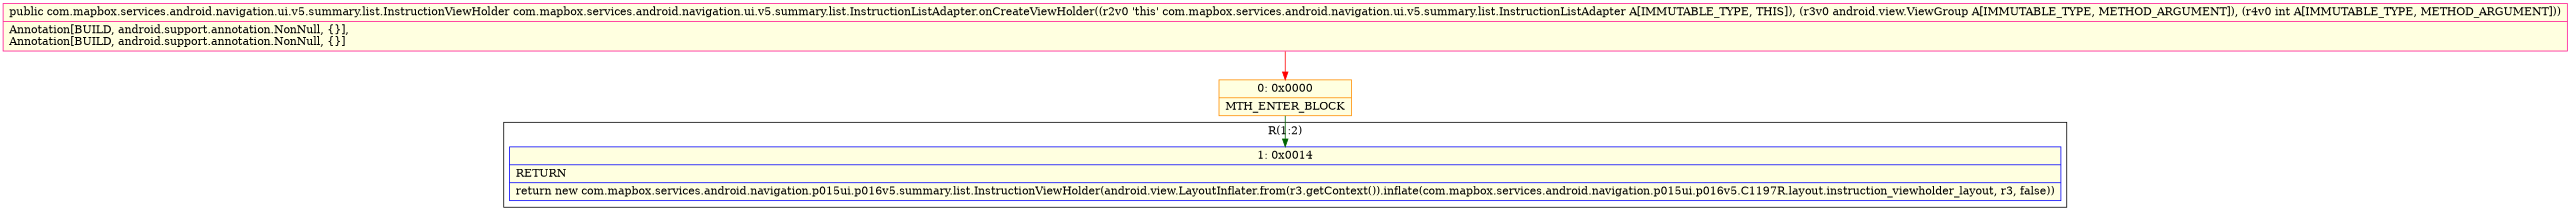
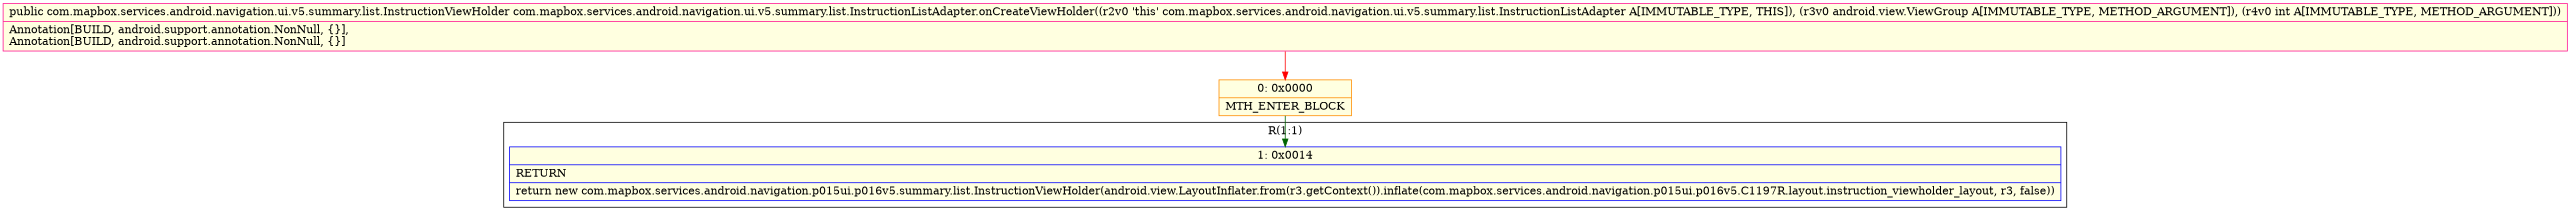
cluster "R(1:2)": label "R(1:2)" -> "R(1:1)"
